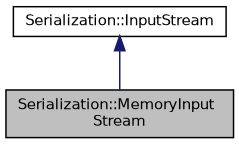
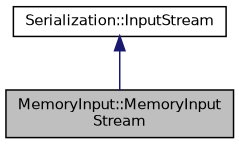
node "Serialization::MemoryInput Stream": label "Serialization::MemoryInput Stream" -> "MemoryInput::MemoryInput Stream"
